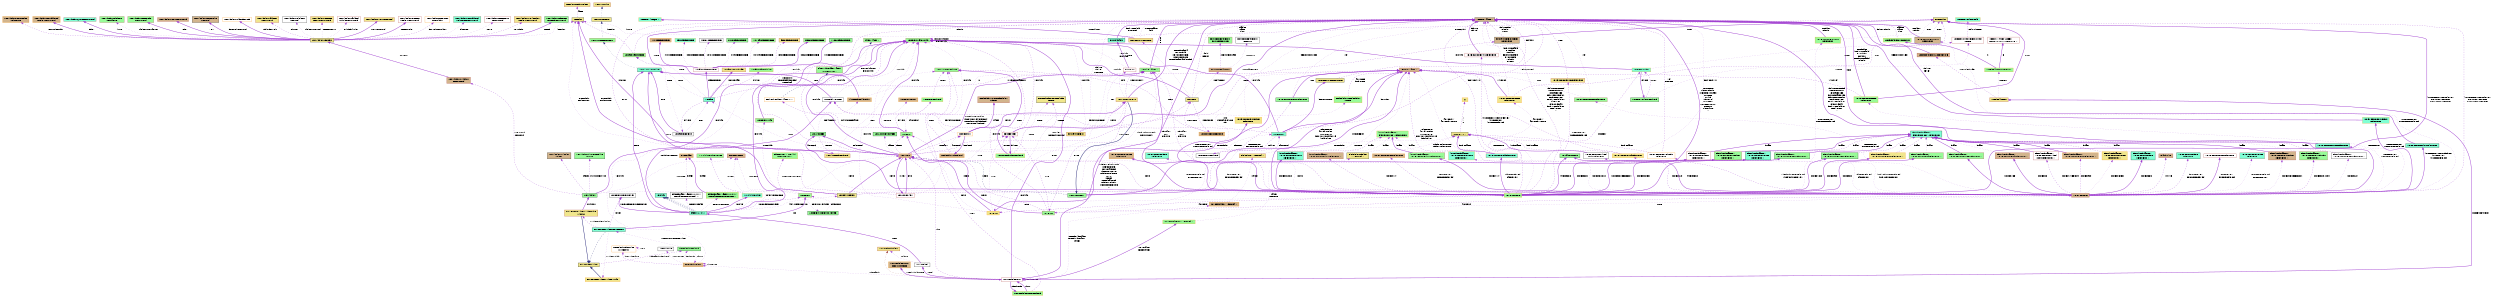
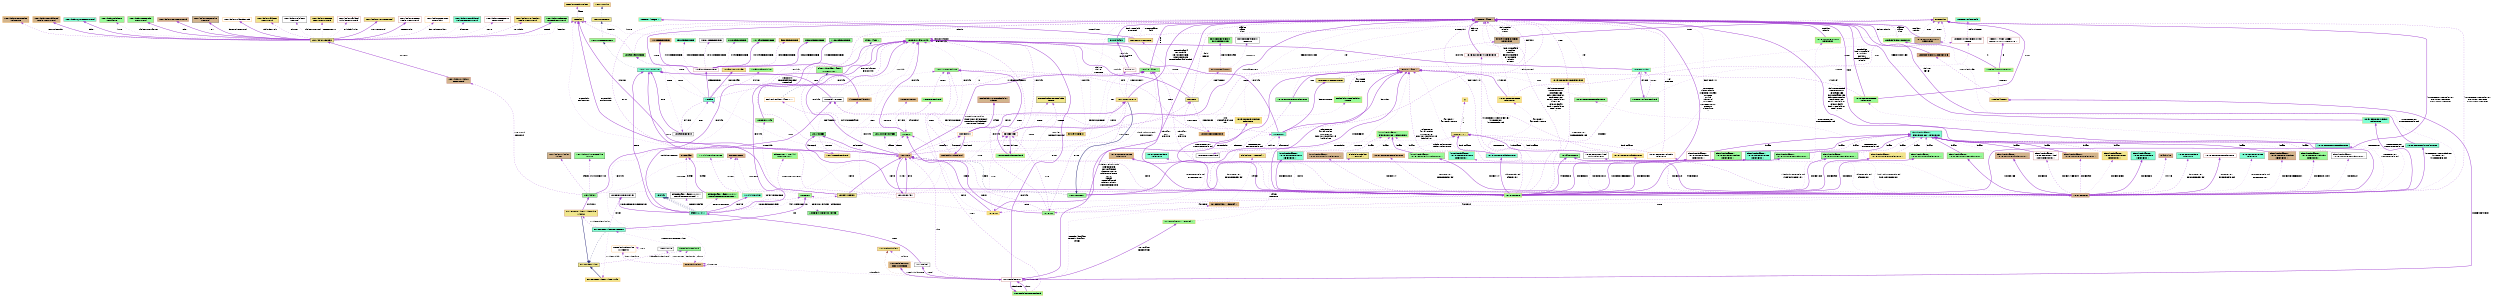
edge "AP_GPS::detect_state" -> "MTK19_detect_state": style dotted -> bold
